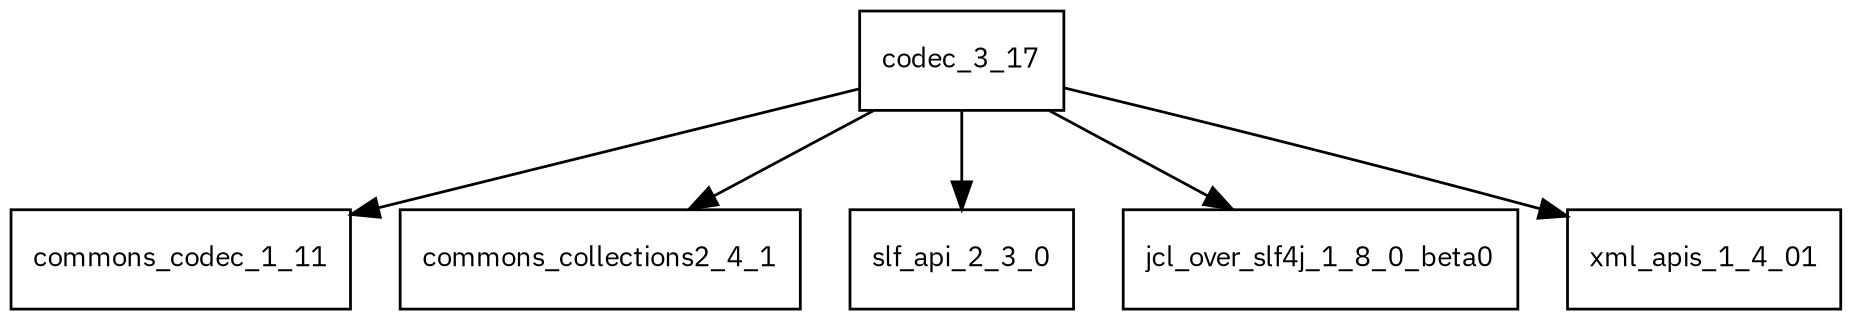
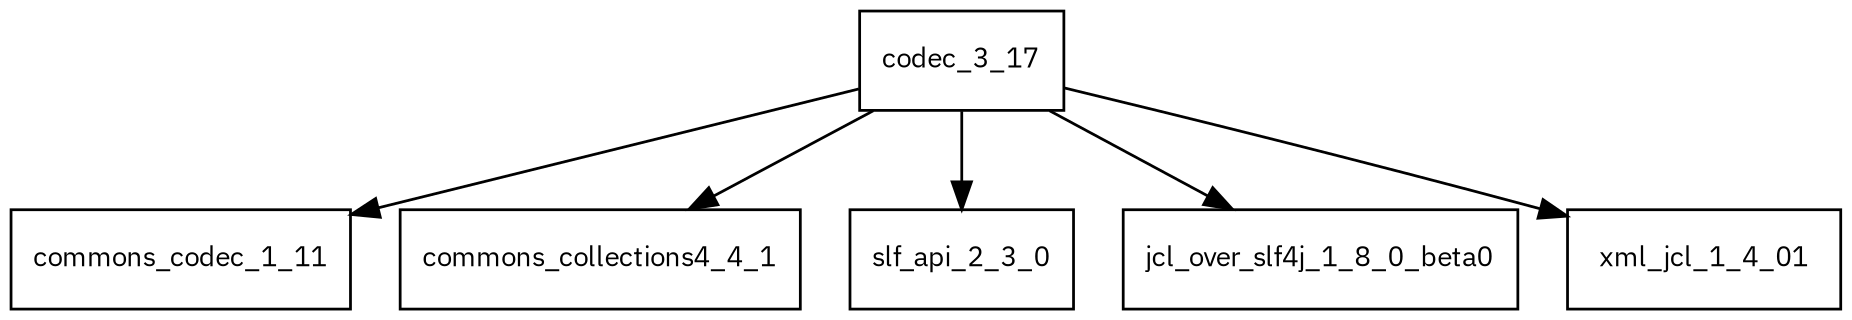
node "commons_collections2_4_1": label "commons_collections2_4_1" -> "commons_collections4_4_1"
node "xml_apis_1_4_01": label "xml_apis_1_4_01" -> "xml_jcl_1_4_01"
